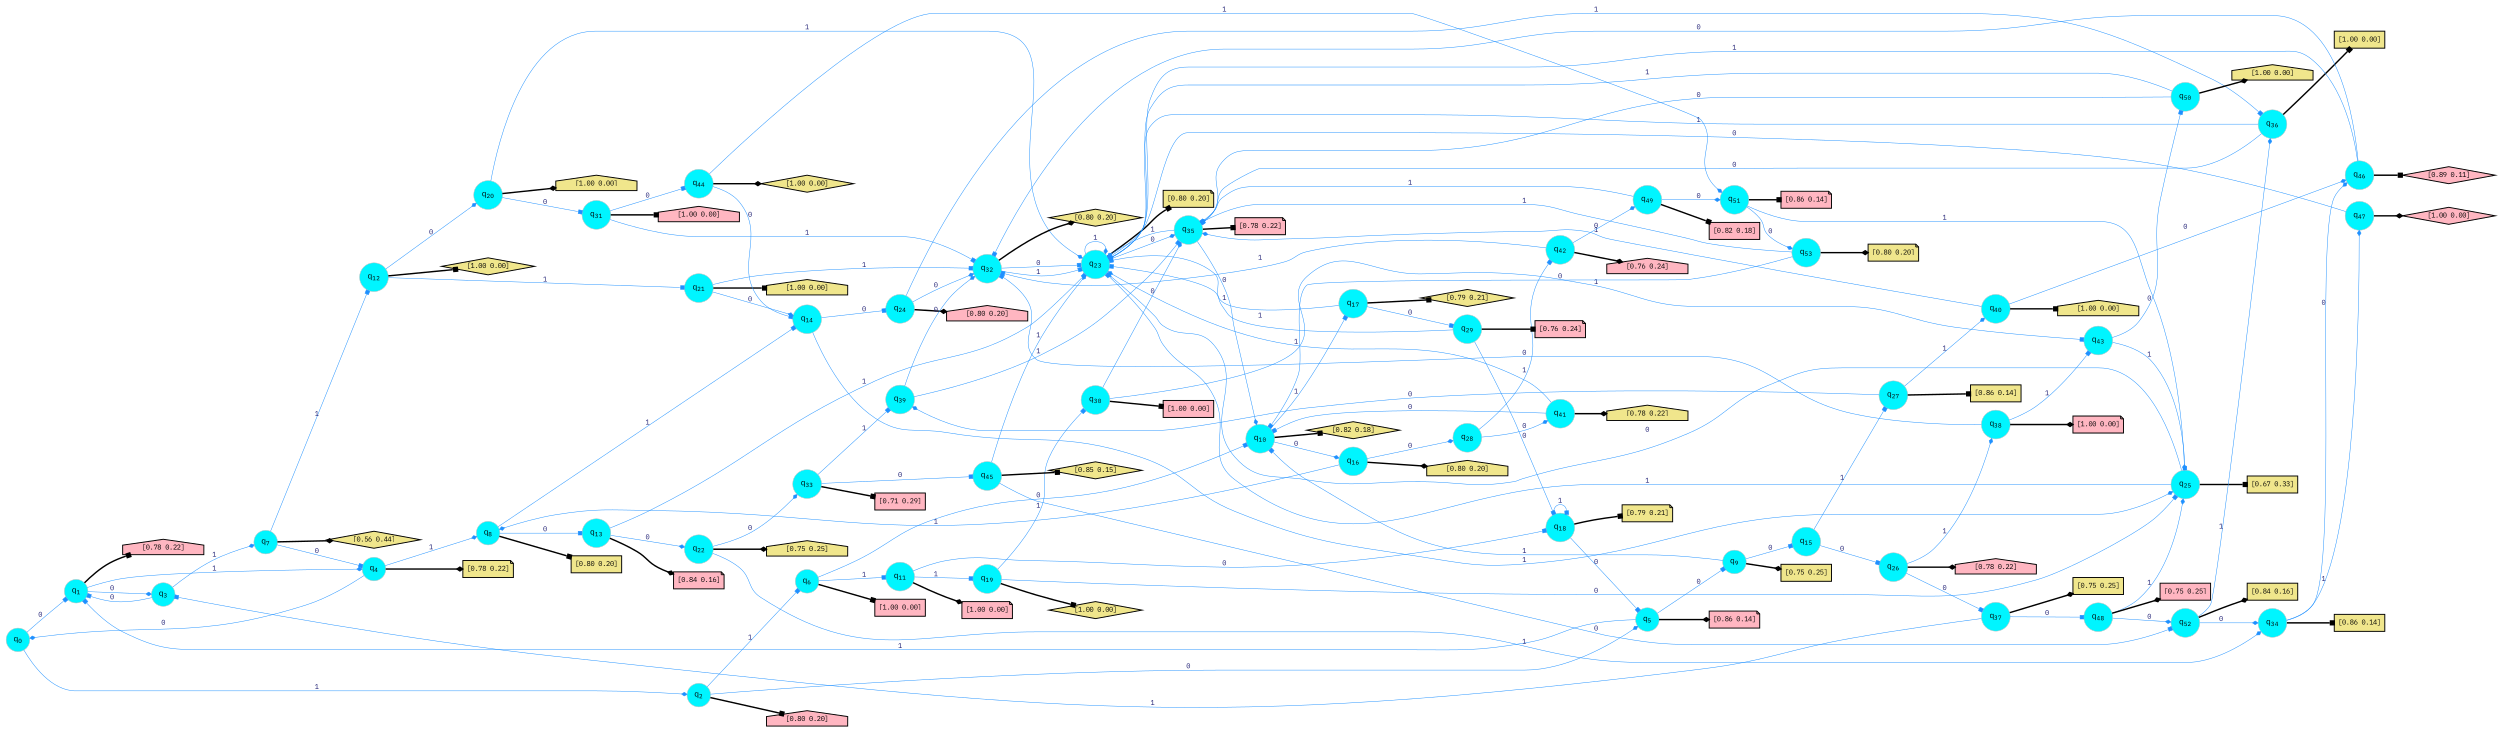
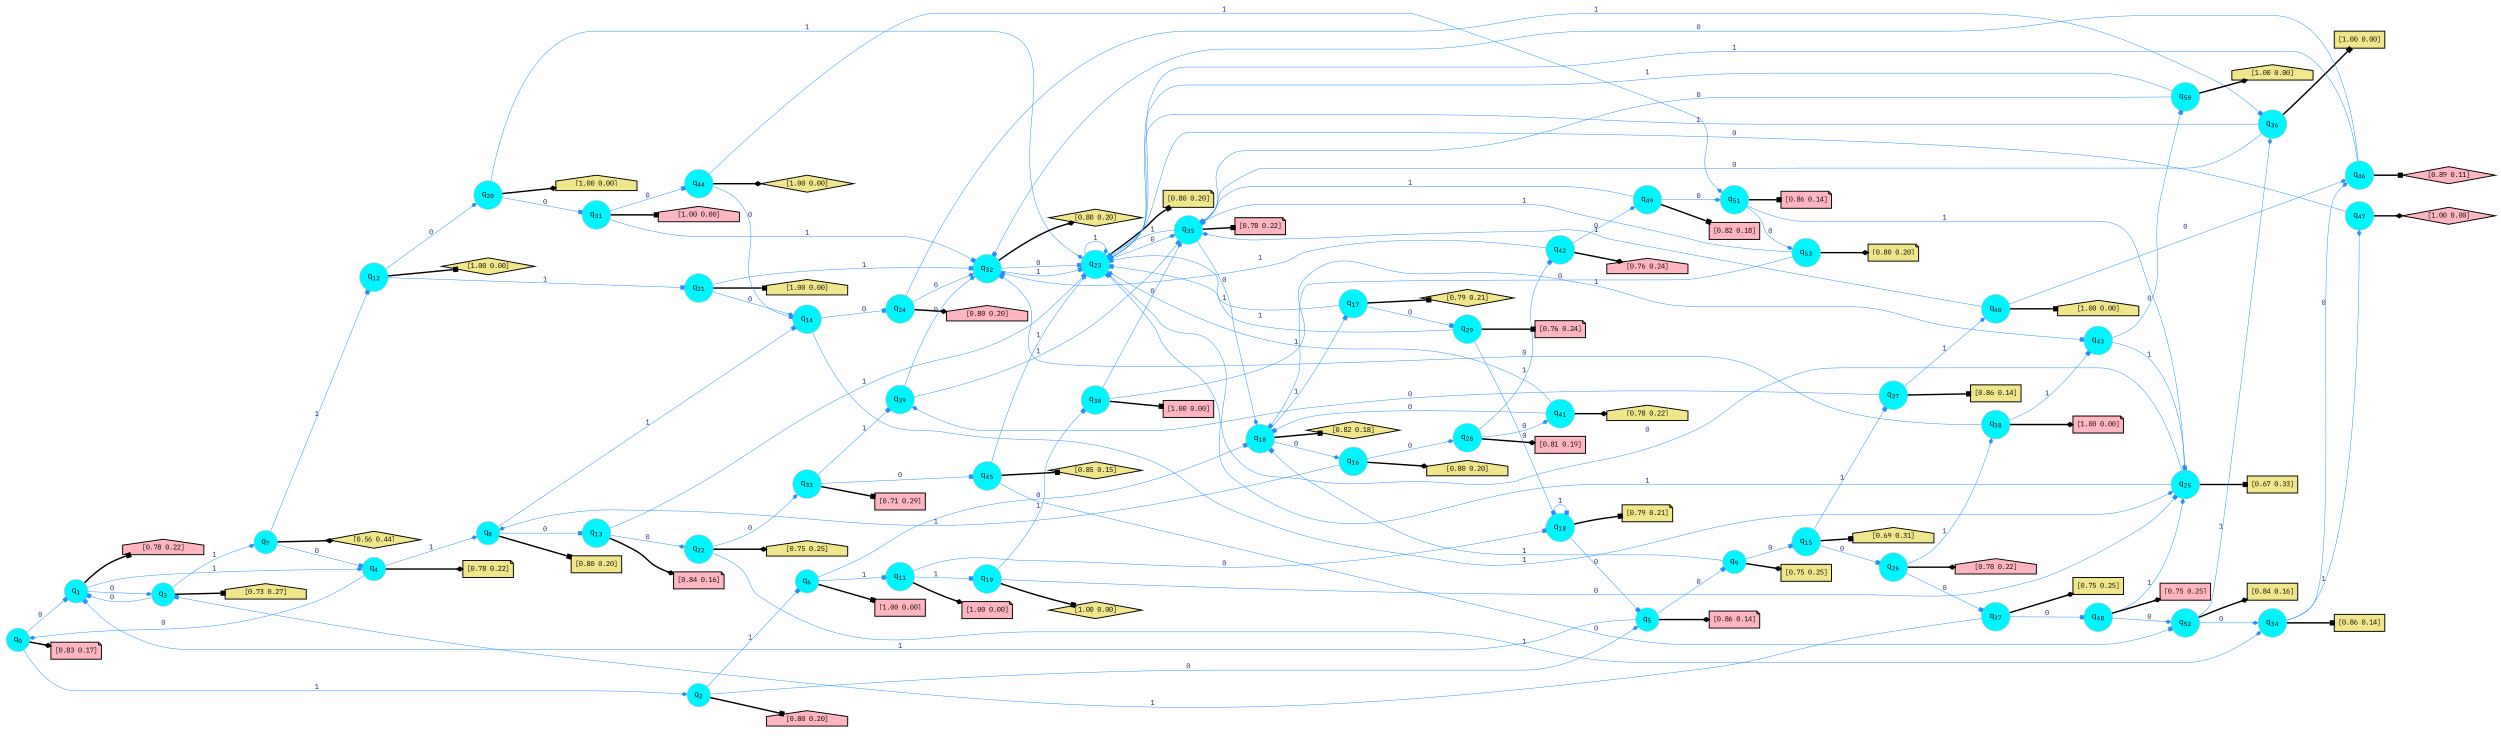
node "[0.81 0.19]": added
node "[0.69 0.31]": added
node "[0.73 0.27]": added
node "[0.83 0.17]": added
